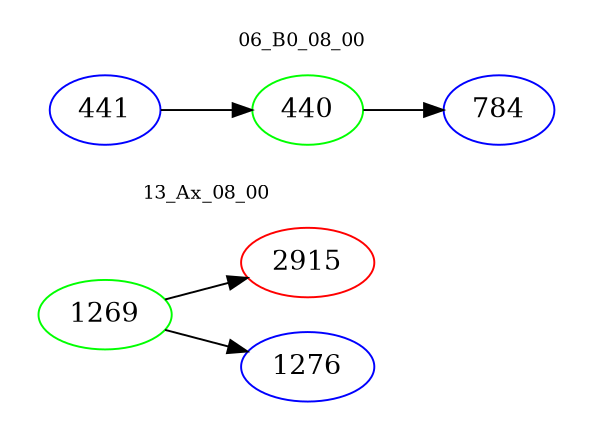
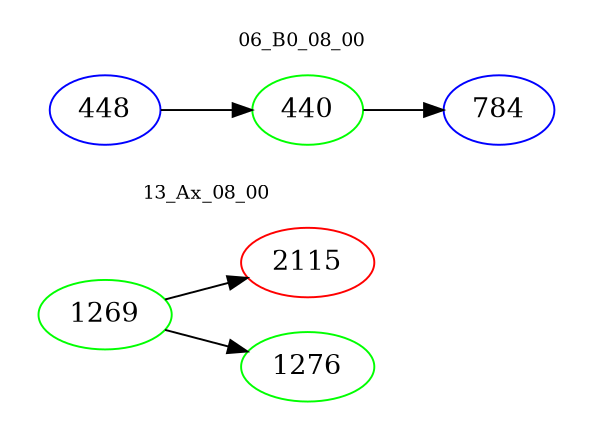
node "441": label "441" -> "448"
node "2915": label "2915" -> "2115"
node "1276": color blue -> green
